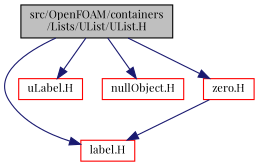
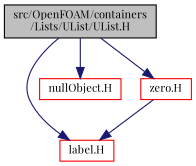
node "uLabel.H": removed
